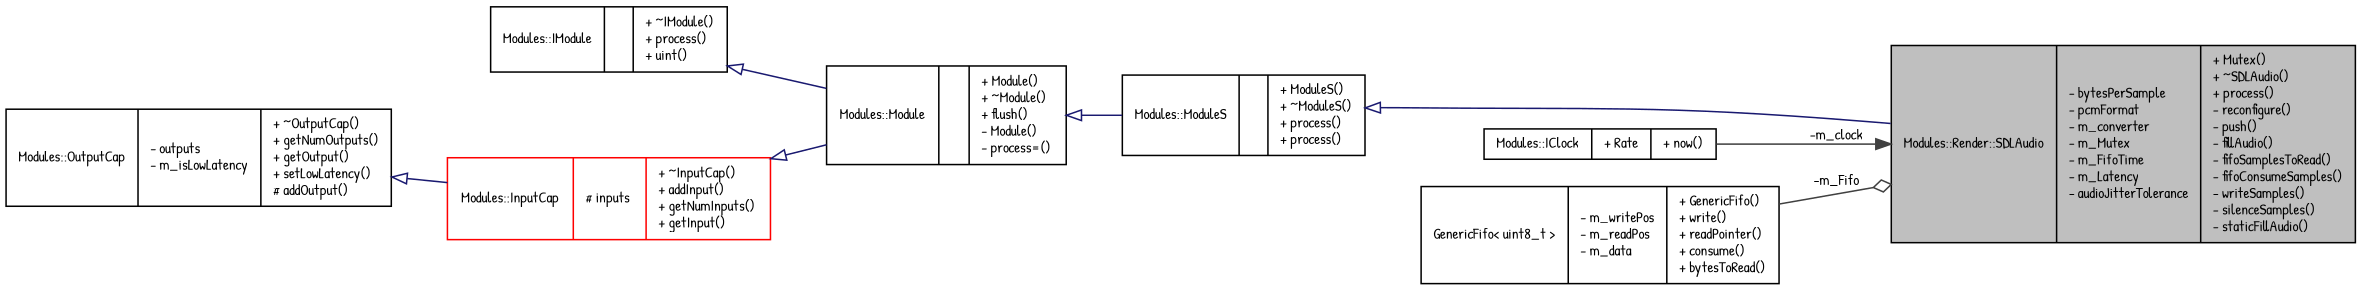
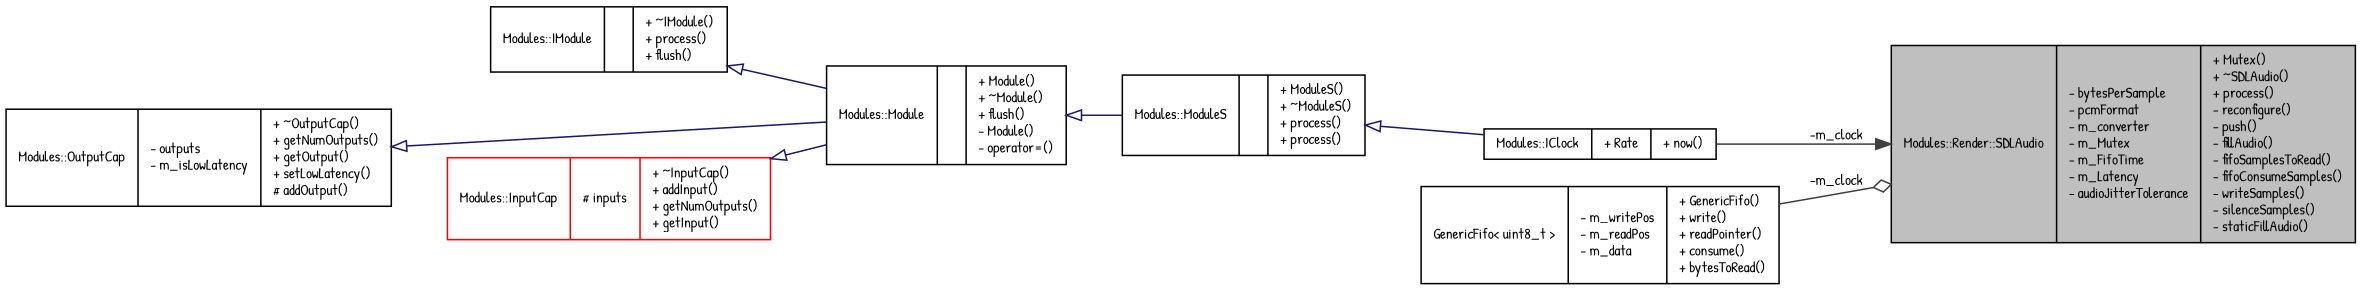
node "Modules::IModule": text "+ uint()" -> "+ flush()"
edge "Modules::Render::SDLAudio" -> "Modules::ModuleS": now "Modules::IClock" -> "Modules::ModuleS"
node "Modules::Module": text "- process=()" -> "- operator=()"
edge "Modules::InputCap" -> "Modules::OutputCap": now "Modules::Module" -> "Modules::OutputCap"
edge "GenericFifo< uint8_t >" -> "Modules::Render::SDLAudio": label " -m_Fifo" -> " -m_clock"
node "Modules::InputCap": text "+ getNumInputs()" -> "+ getNumOutputs()"
